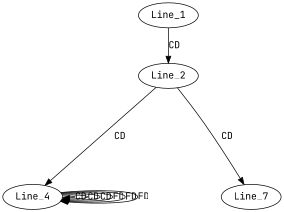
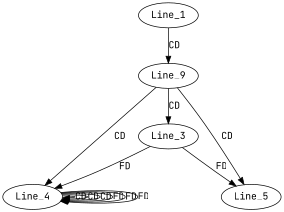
node "Line_2": label "Line_2" -> "Line_9"
node "Line_3": added
node "Line_7": label "Line_7" -> "Line_5"
